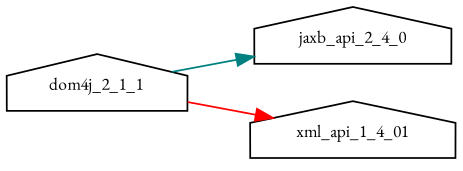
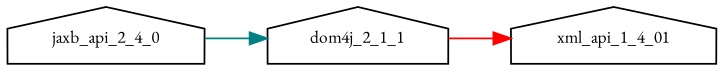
edge "dom4j_2_1_1" -> "jaxb_api_2_4_0": reversed
